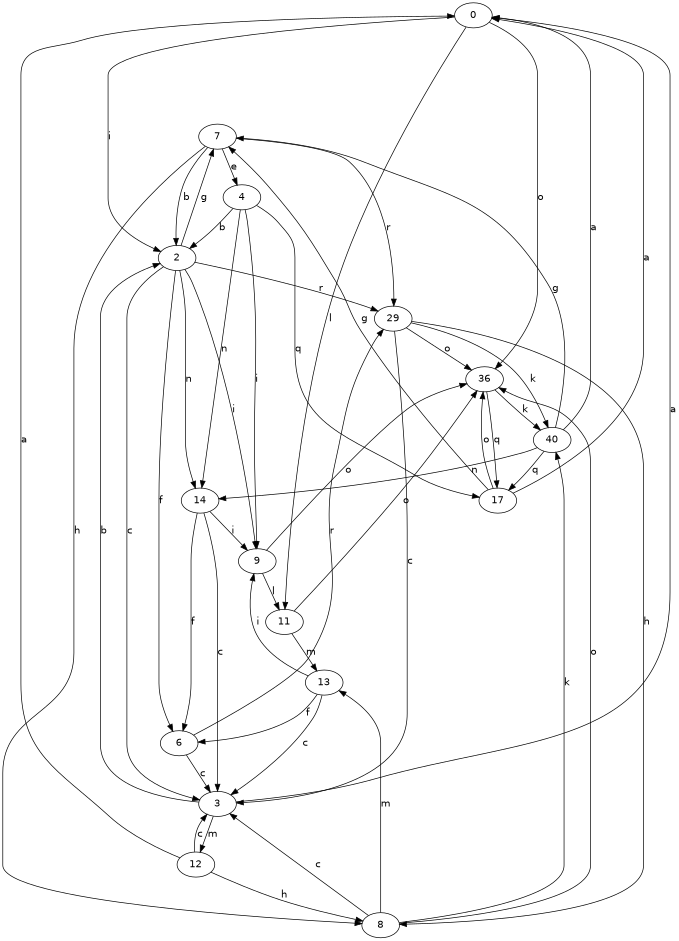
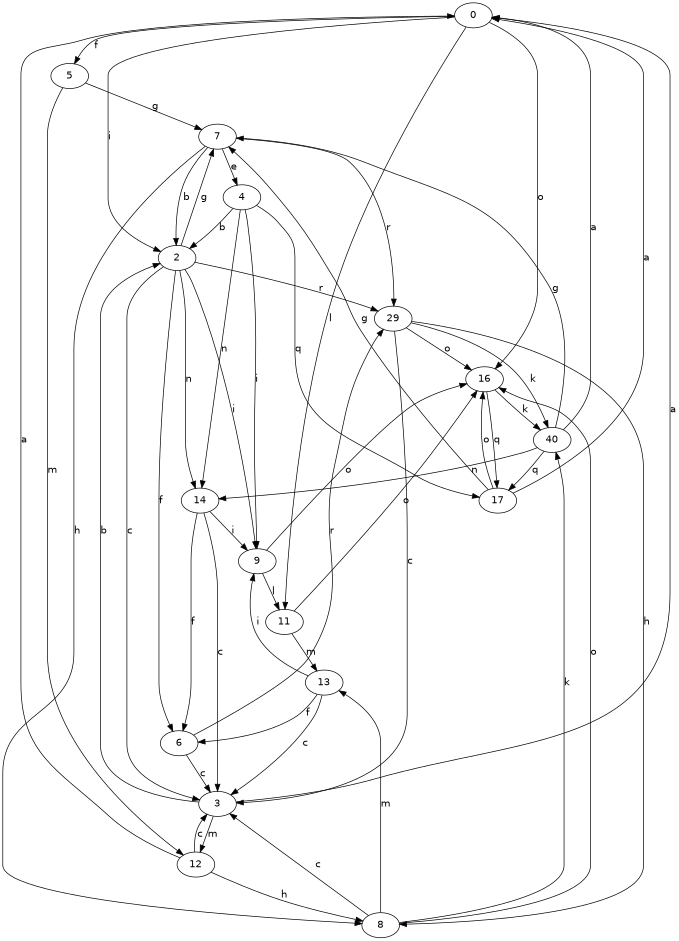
node "5": added
node "36": label "36" -> "16"
